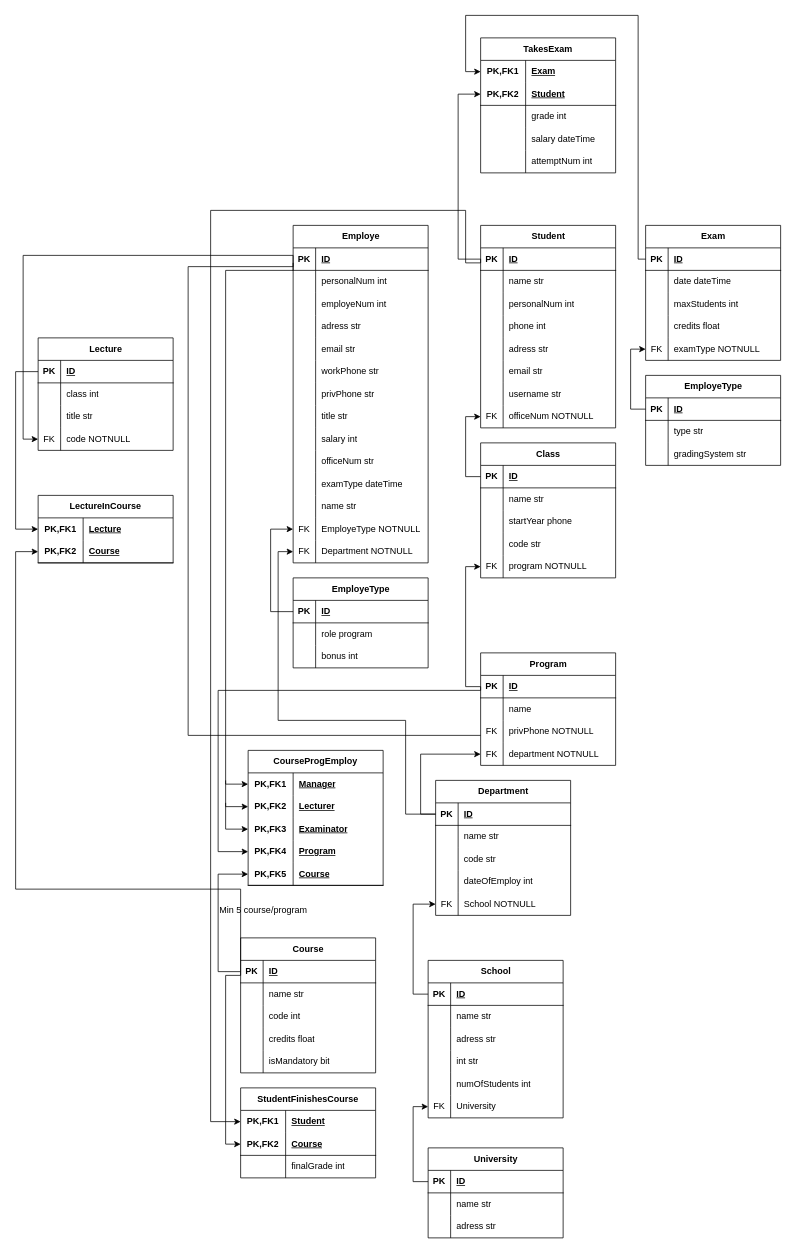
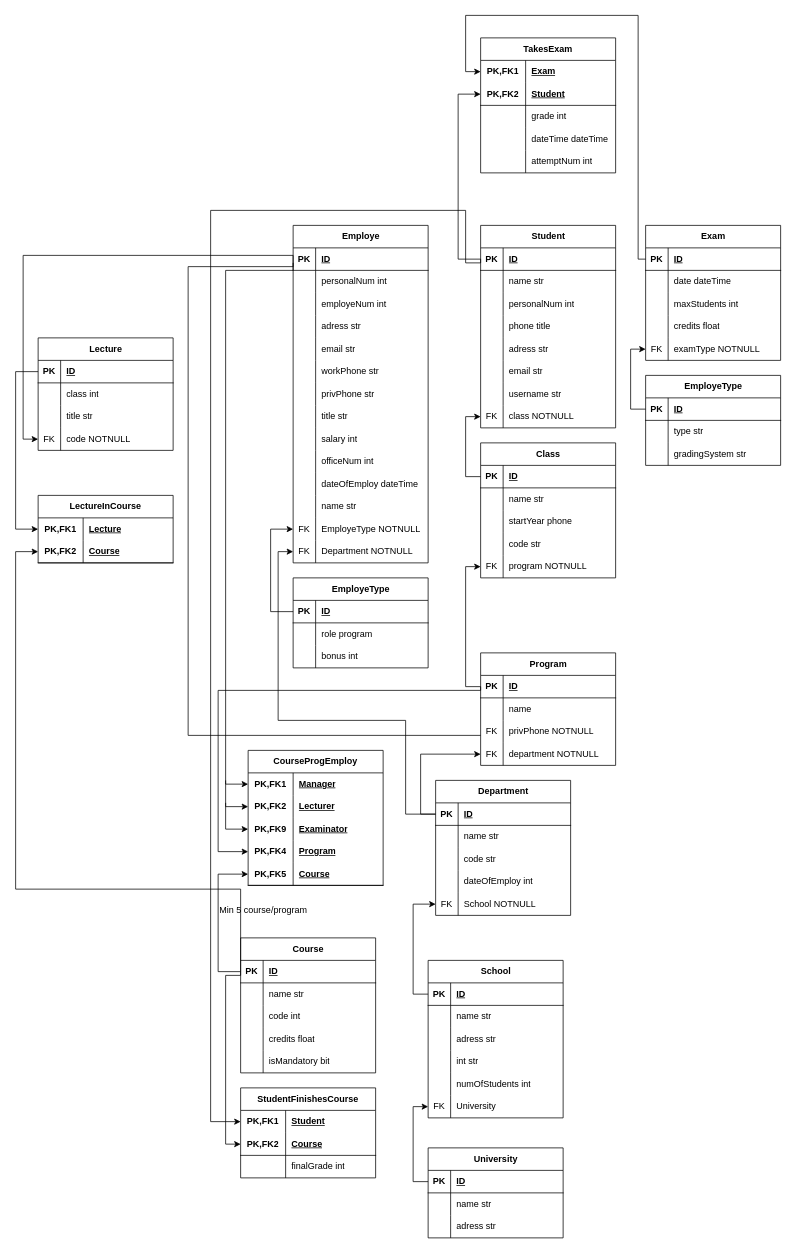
node "salary dateTime": label "salary dateTime" -> "dateTime dateTime"
node "phone int": label "phone int" -> "phone title"
node "officeNum NOTNULL": label "officeNum NOTNULL" -> "class NOTNULL"
node "officeNum str": label "officeNum str" -> "officeNum int"
node "examType dateTime": label "examType dateTime" -> "dateOfEmploy dateTime"
node "PK,FK3": label "PK,FK3" -> "PK,FK9"
